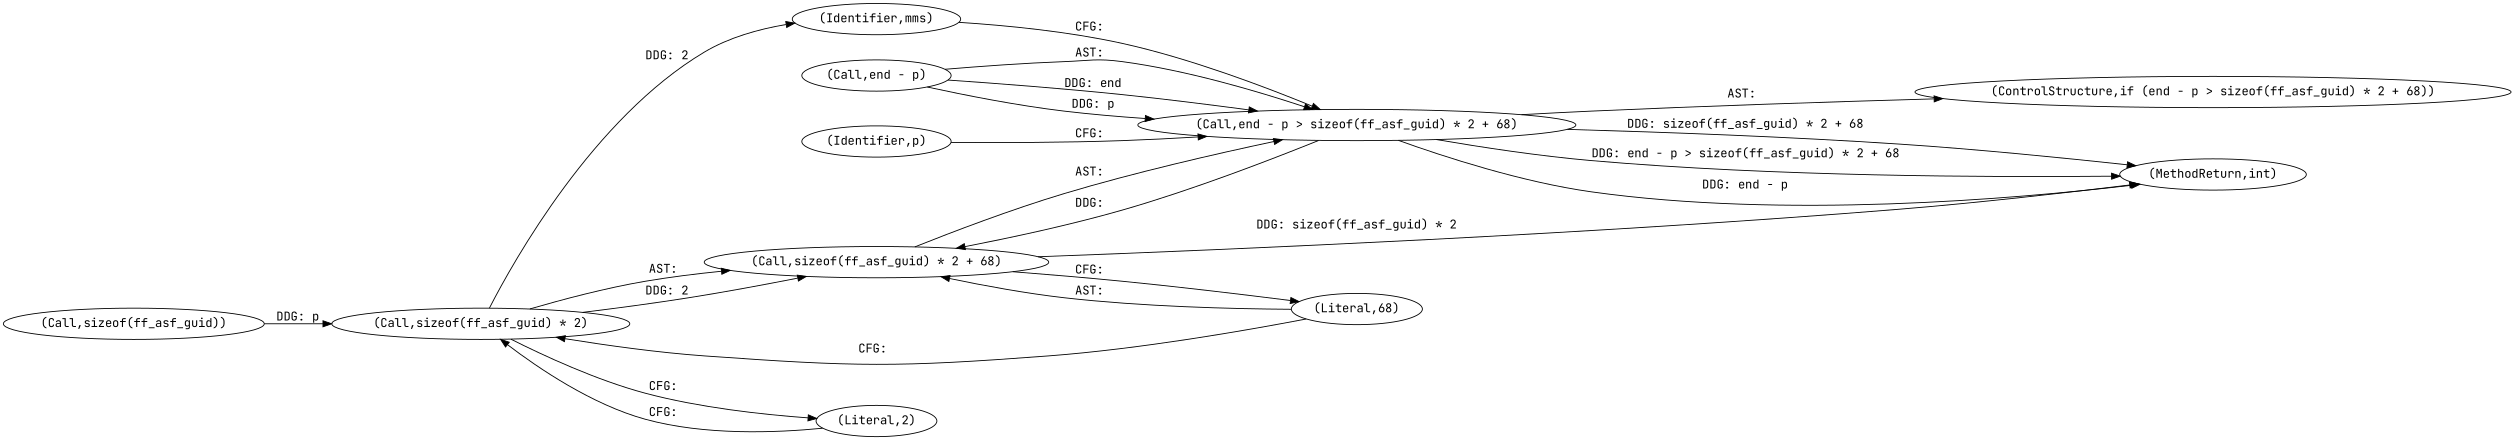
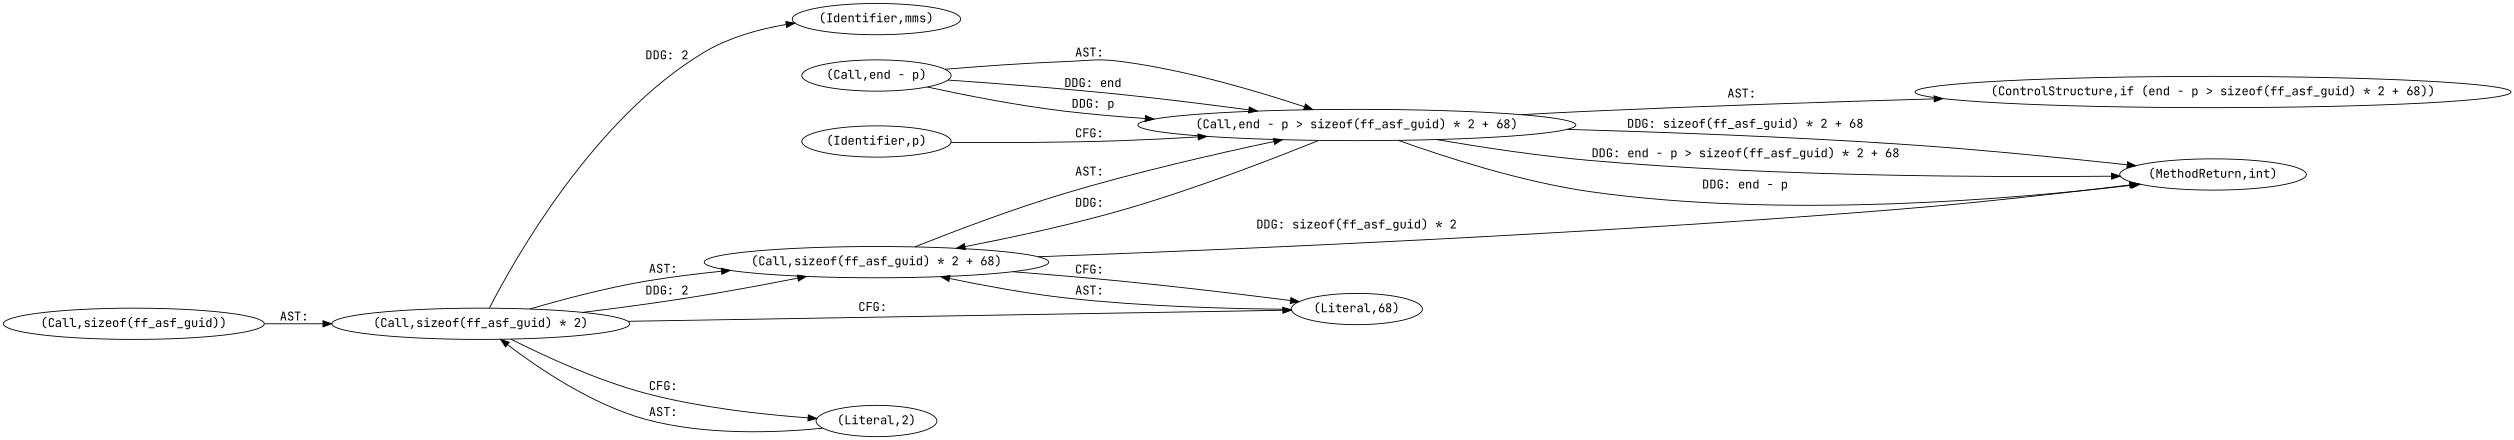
edge "(Identifier,mms)" -> "(Call,end - p > sizeof(ff_asf_guid) * 2 + 68)": removed, label "CFG:"
edge "(Call,sizeof(ff_asf_guid))" -> "(Call,sizeof(ff_asf_guid) * 2)": label "DDG: p" -> "AST: "
edge "(Literal,68)" -> "(Call,sizeof(ff_asf_guid) * 2)": reversed
edge "(Literal,2)" -> "(Call,sizeof(ff_asf_guid) * 2)": label "CFG: " -> "AST: "
